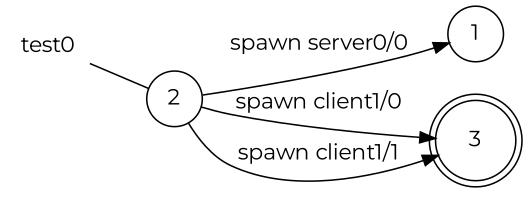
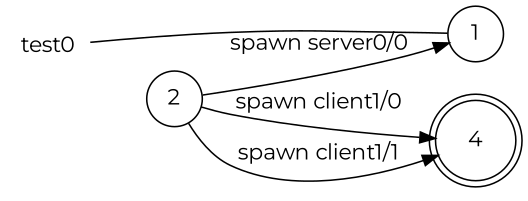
edge "test0" -- "2": now "test0" -- "1"
node "3": label "3" -> "4"
